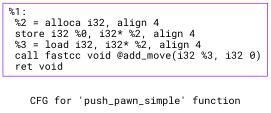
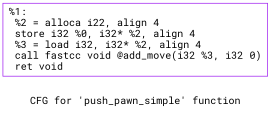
node "%1:": text "%2 = alloca i32, align 4" -> "%2 = alloca i22, align 4"
